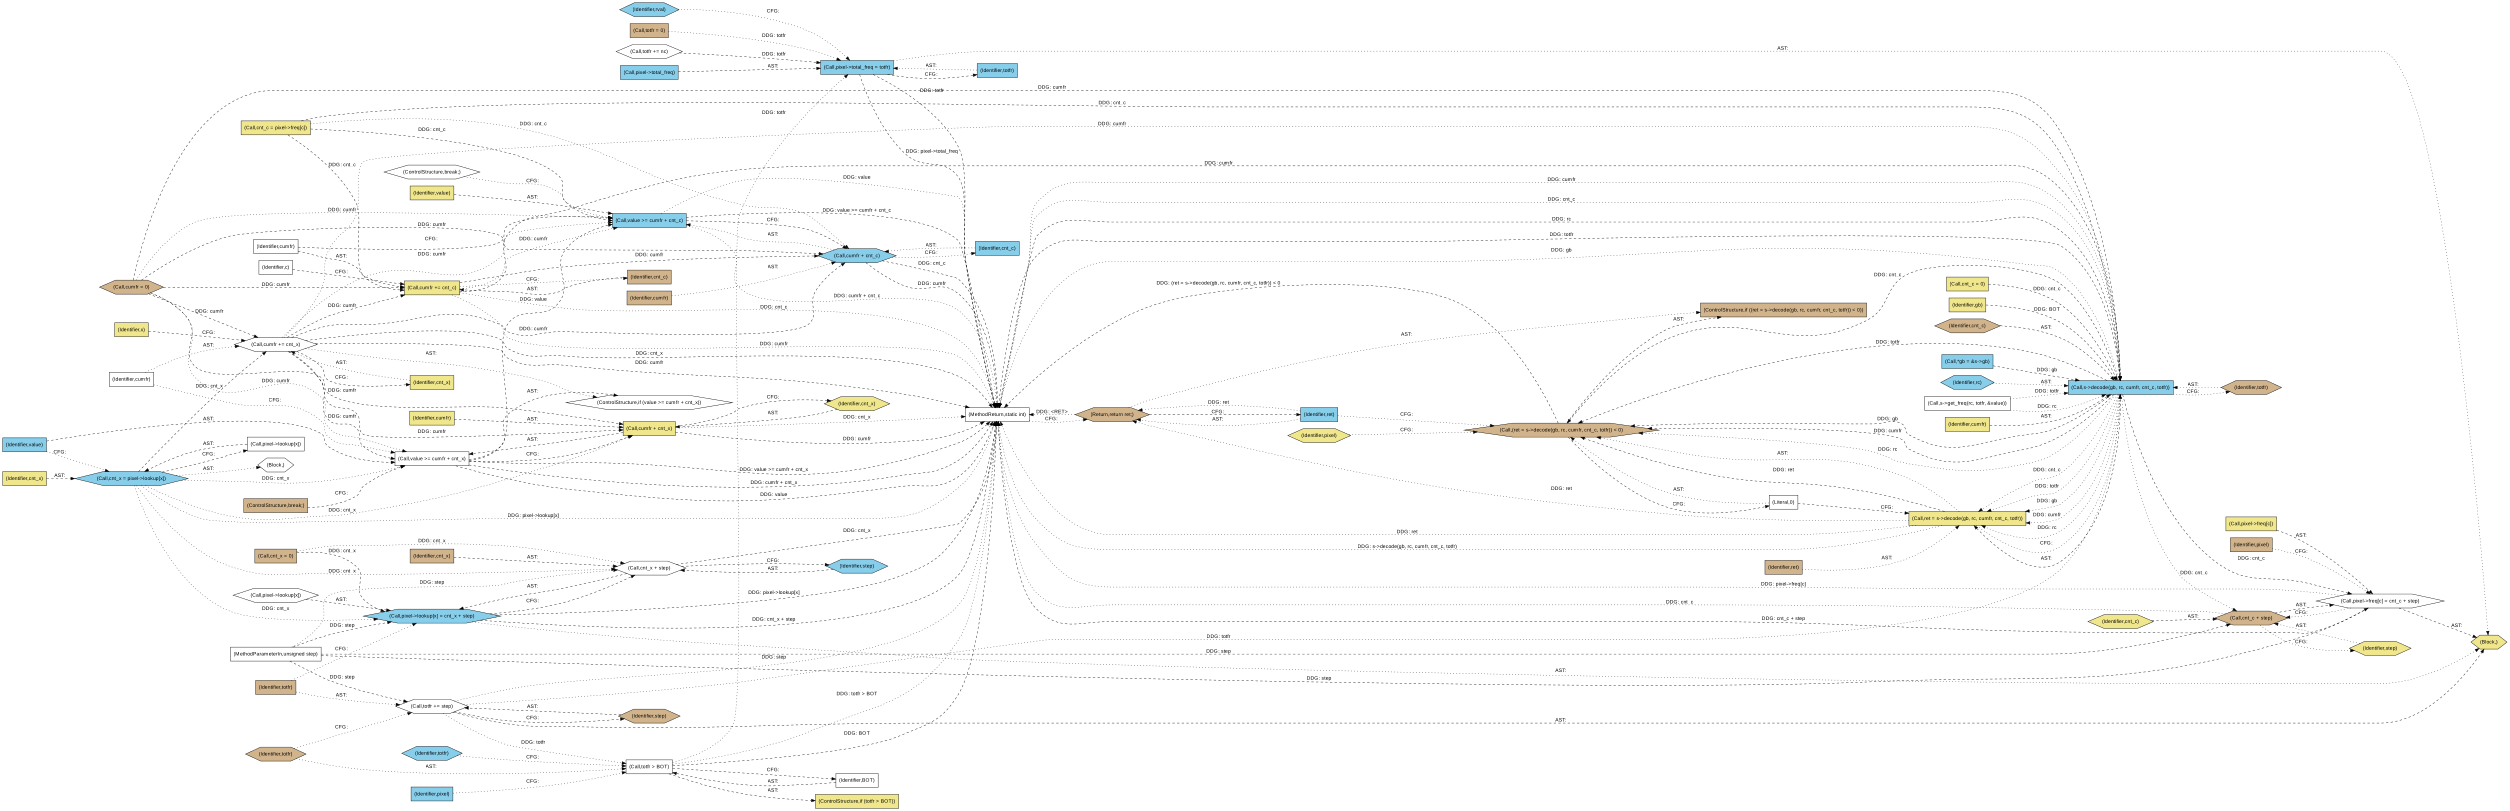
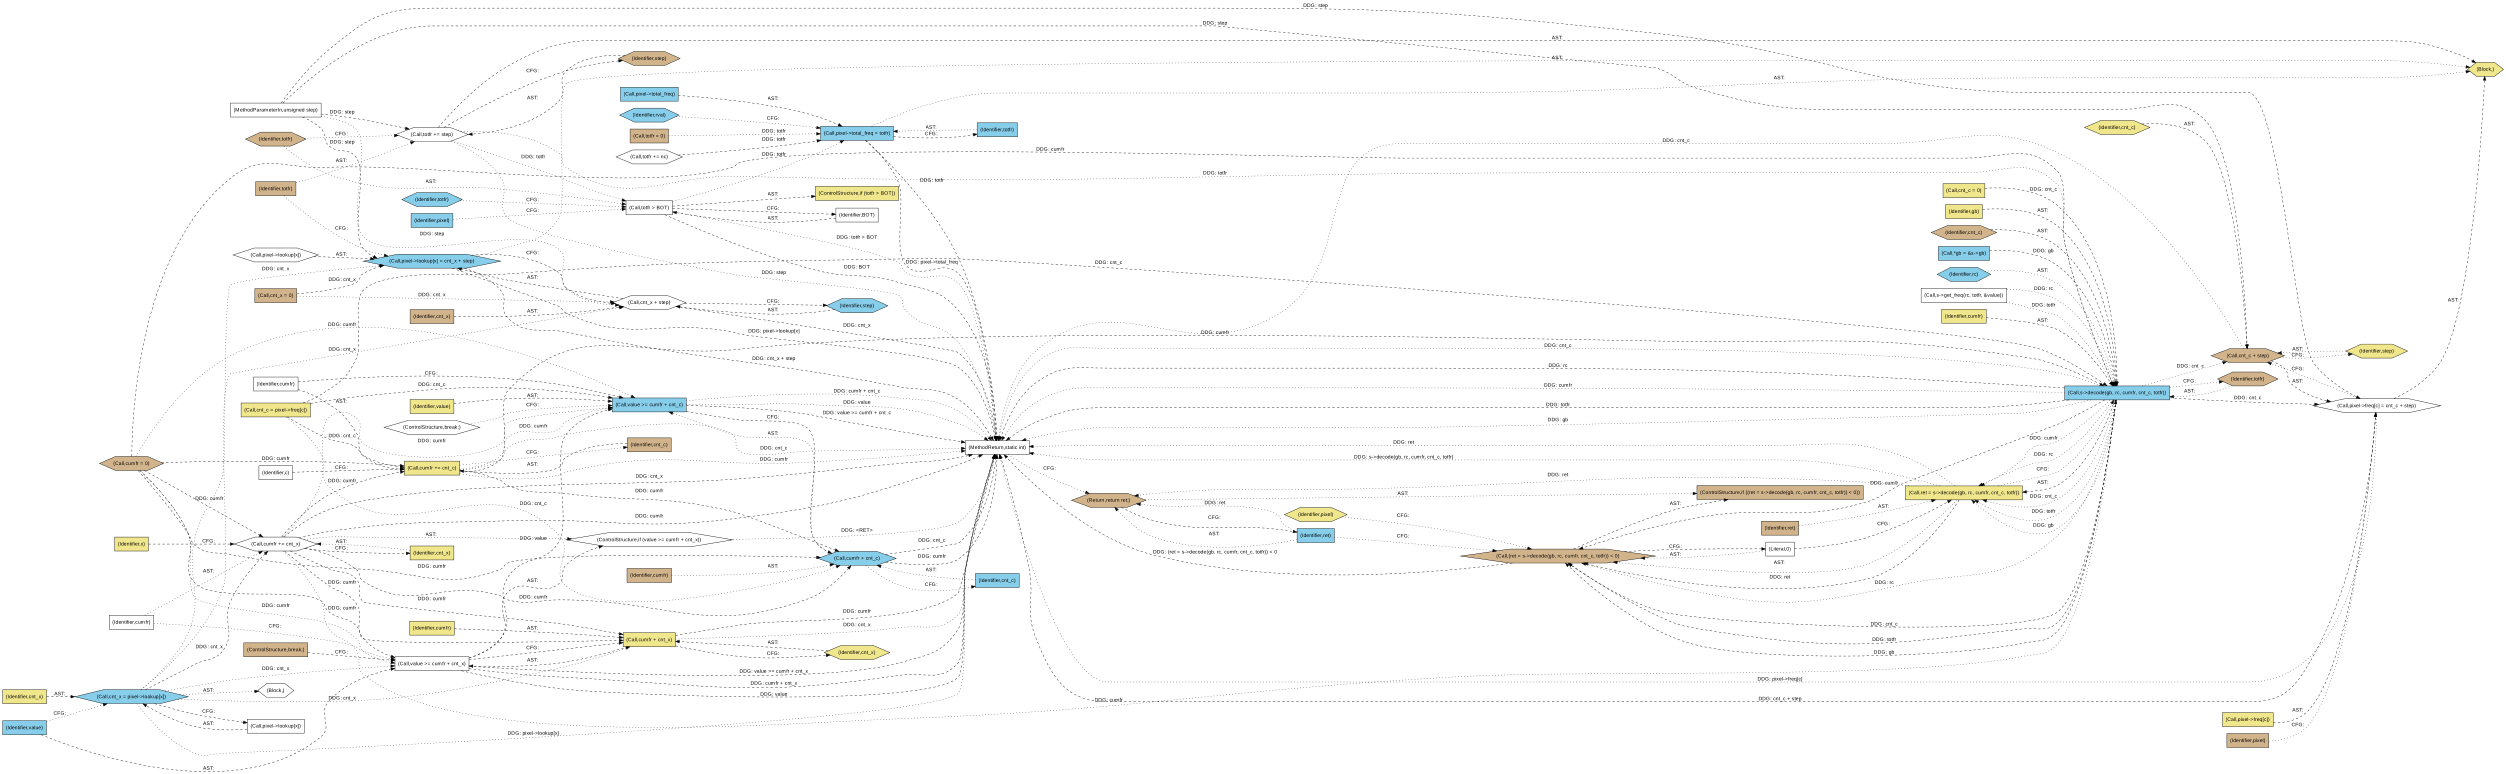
edge "(Identifier,gb)" -> "(Call,s->decode(gb, rc, cumfr, cnt_c, totfr))": label "DDG: BOT" -> "AST: "
edge "(Return,return ret;)" -> "(MethodReturn,static int)": now "(ControlStructure,if (value >= cumfr + cnt_x))" -> "(MethodReturn,static int)"
